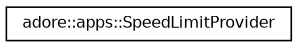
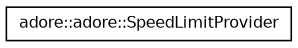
node "adore::apps::SpeedLimitProvider": label "adore::apps::SpeedLimitProvider" -> "adore::adore::SpeedLimitProvider"
